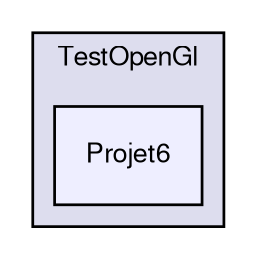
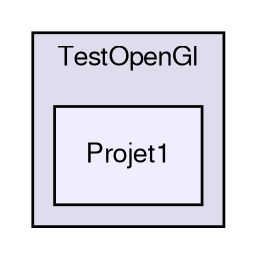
node "Projet6": label "Projet6" -> "Projet1"
